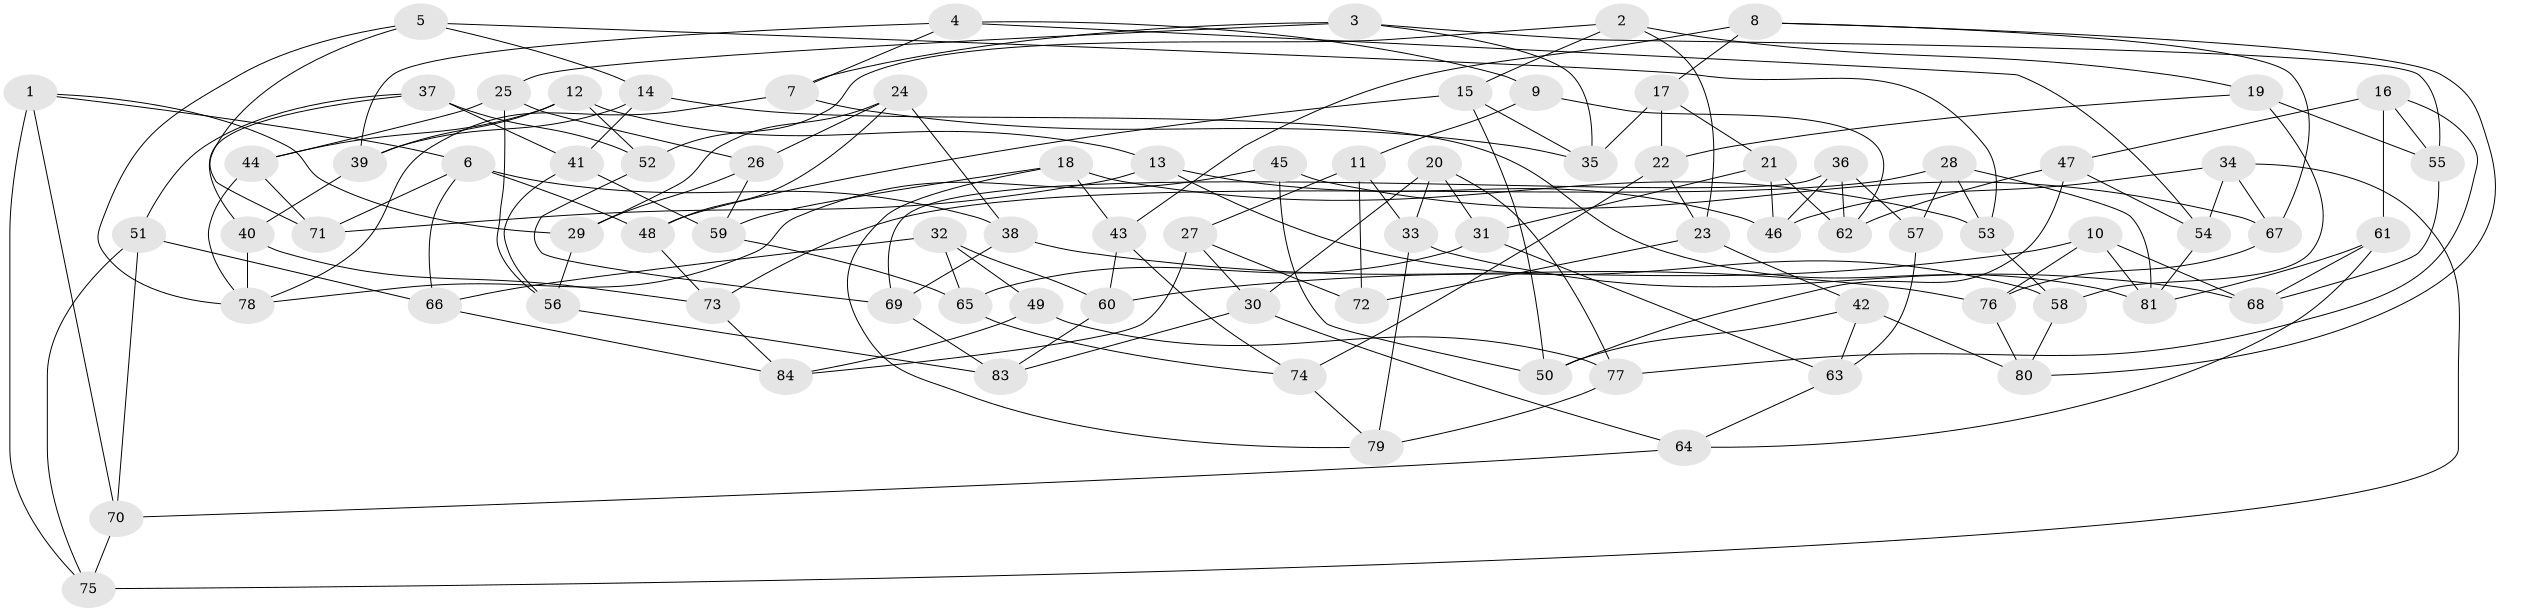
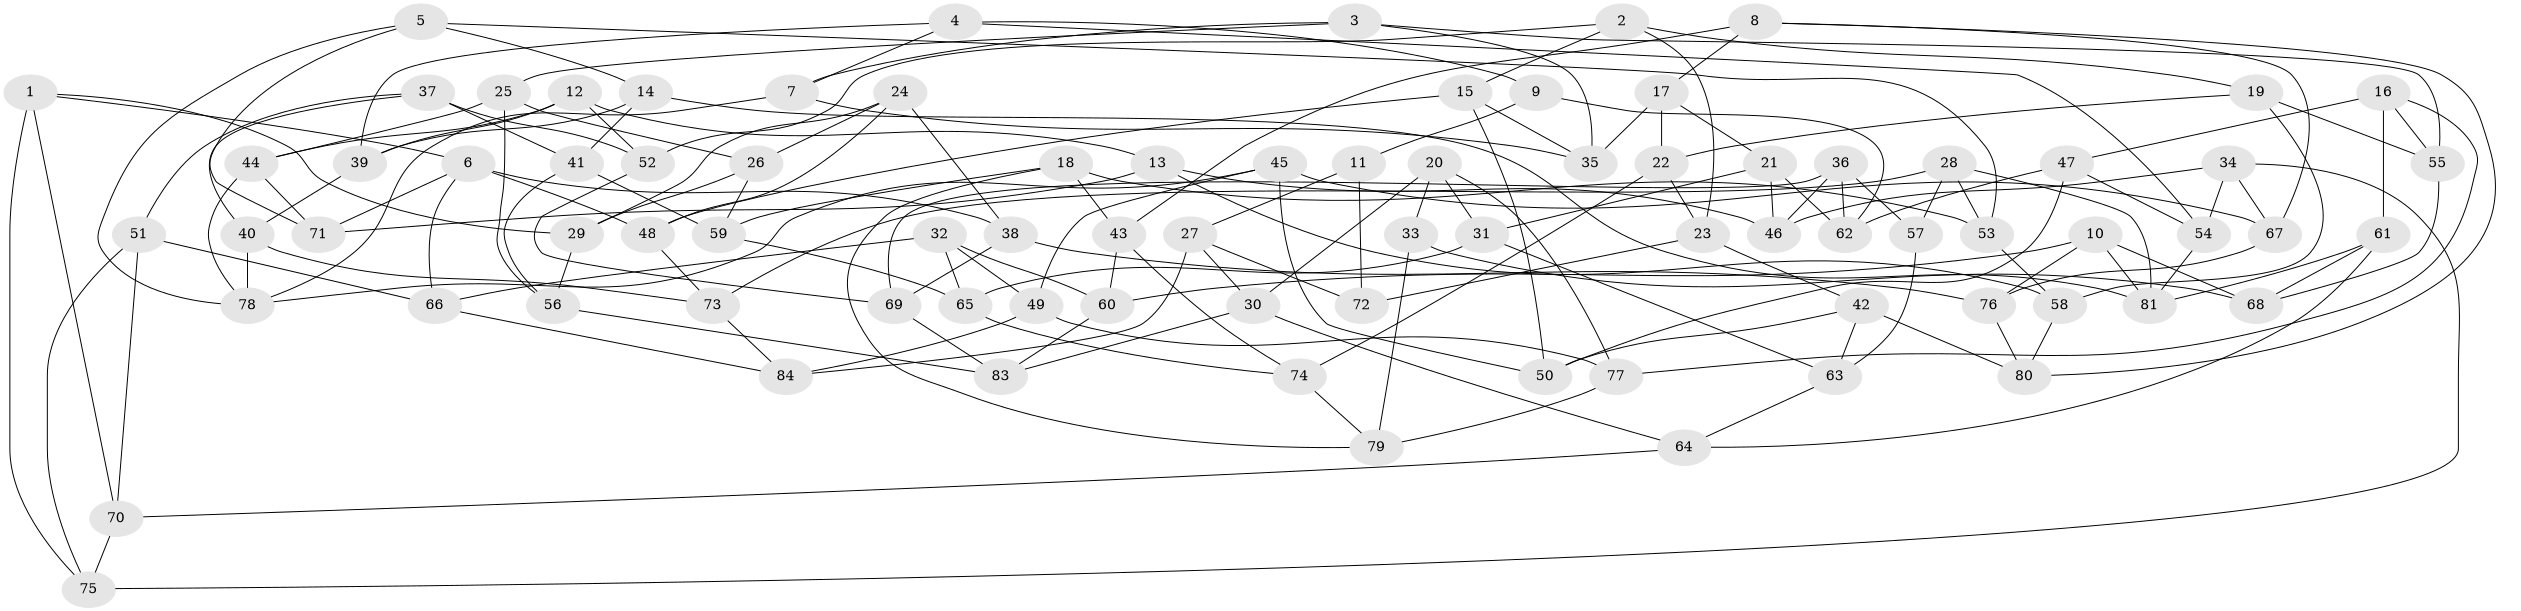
edge "45" -- "49": added
edge "11" -- "33": removed
